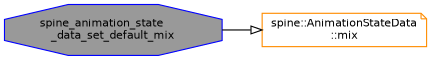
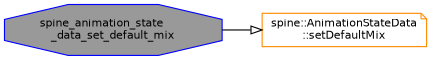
node "spine::AnimationStateData ::mix": label "spine::AnimationStateData ::mix" -> "spine::AnimationStateData ::setDefaultMix"
